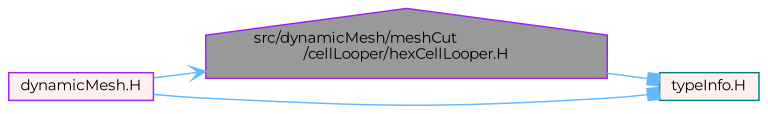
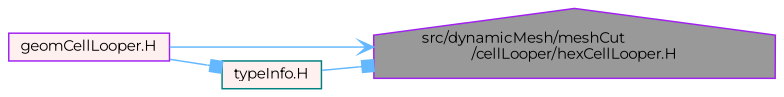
edge "src/dynamicMesh/meshCut /cellLooper/hexCellLooper.H" -> "typeInfo.H": reversed
node "dynamicMesh.H": label "dynamicMesh.H" -> "geomCellLooper.H"
